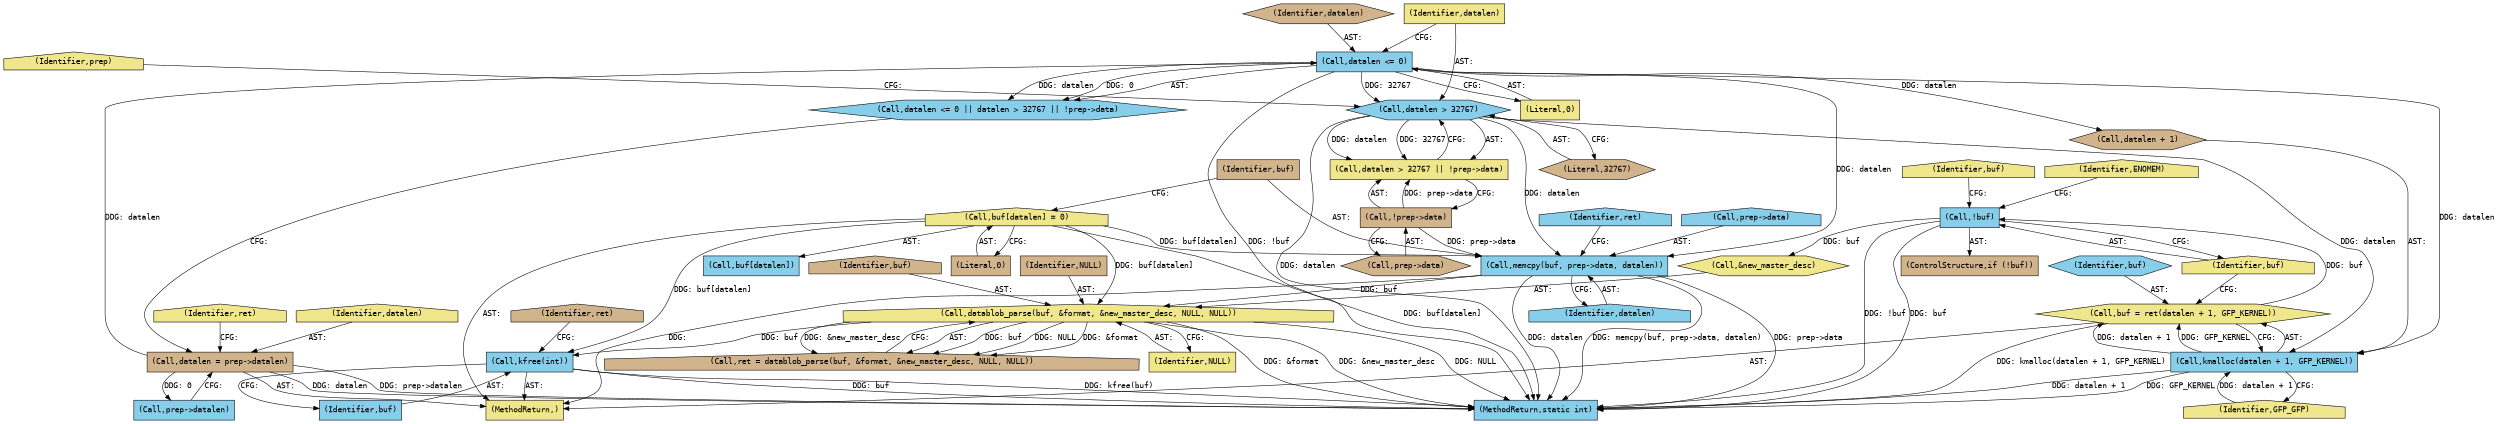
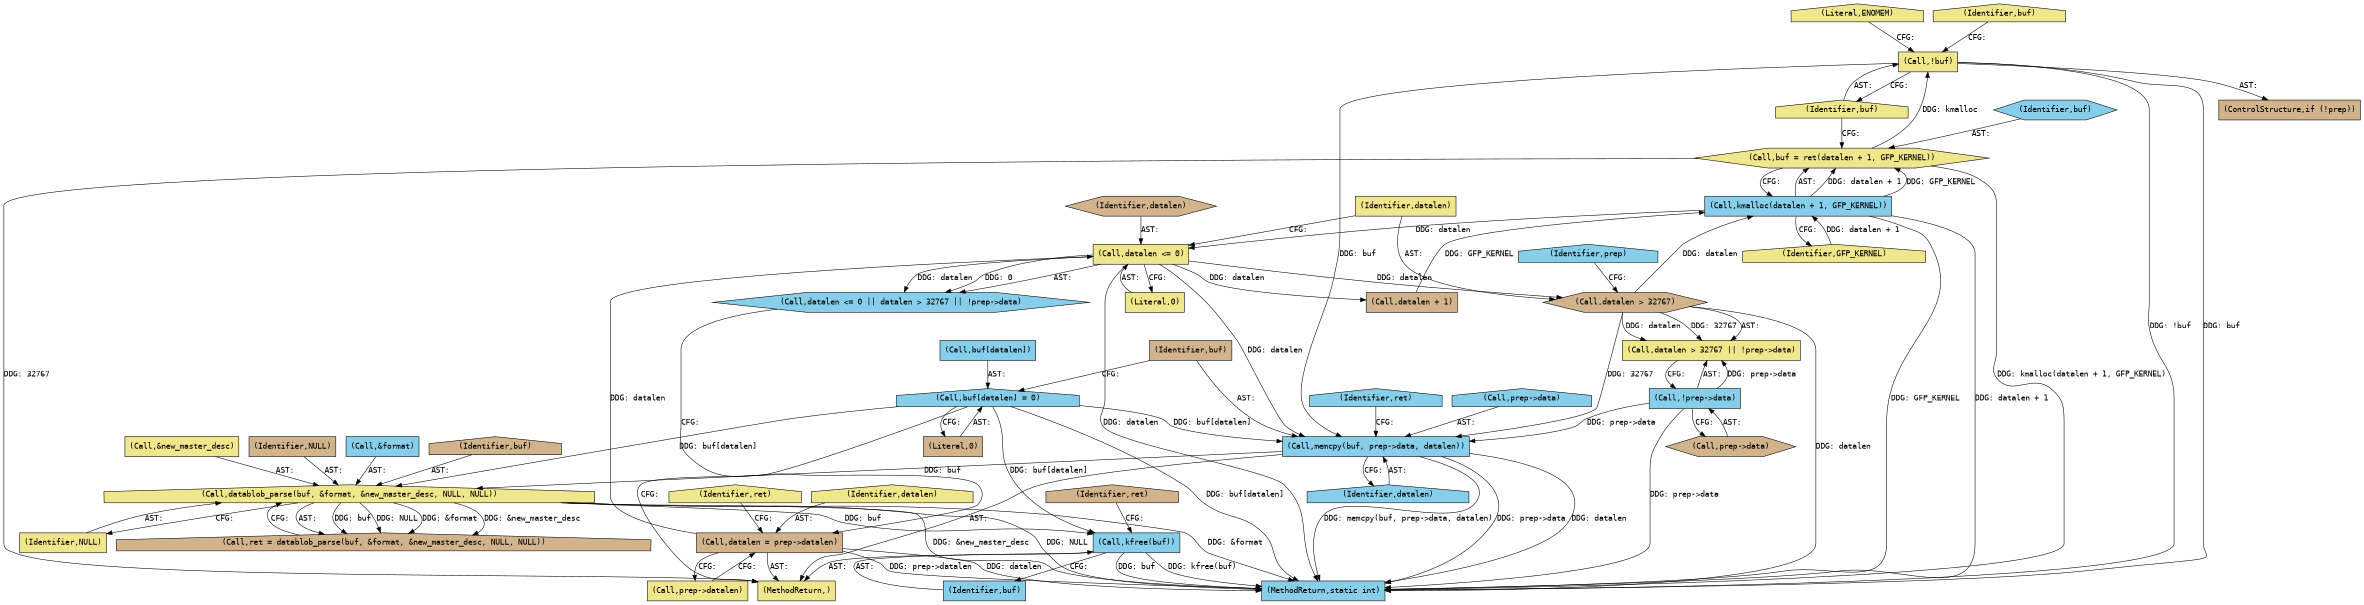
node "(Identifier,prep)": fillcolor khaki -> skyblue
node "(Call,datalen <= 0)": fillcolor skyblue -> khaki
edge "(Call,datalen <= 0)" -> "(Call,kmalloc(datalen + 1, GFP_KERNEL))": reversed
edge "(Call,datalen <= 0)" -> "(Call,datalen > 32767)": label "DDG: 32767" -> "DDG: datalen"
node "(Call,datalen > 32767)": fillcolor skyblue -> tan
node "(Call,datalen + 1)": shape hexagon -> box
edge "(Call,datalen > 32767 || !prep->data)" -> "(Call,datalen > 32767)": removed, label "CFG:"
node "(Literal,32767)": removed
node "(Identifier,ENOMEM)": label "(Identifier,ENOMEM)" -> "(Literal,ENOMEM)"
edge "(Call,datalen > 32767)" -> "(Call,memcpy(buf, prep->data, datalen))": label "DDG: datalen" -> "DDG: 32767"
node "(Call,buf[datalen] = 0)": fillcolor khaki -> skyblue
node "(Call,!prep->data)": fillcolor tan -> skyblue
node "(Call,!buf)": fillcolor skyblue -> khaki
edge "(Call,!buf)" -> "(Call,&new_master_desc)": now "(Call,!buf)" -> "(Call,memcpy(buf, prep->data, datalen))"
edge "(Call,buf[datalen] = 0)" -> "(Call,buf[datalen])": reversed
edge "(Call,datalen <= 0)" -> "(MethodReturn,static int)": label "DDG: !buf" -> "DDG: datalen"
edge "(Call,datalen + 1)" -> "(Call,kmalloc(datalen + 1, GFP_KERNEL))": label "AST: " -> "DDG: GFP_KERNEL"
node "(Call,&new_master_desc)": shape hexagon -> box
node "(ControlStructure,if (!buf))": label "(ControlStructure,if (!buf))" -> "(ControlStructure,if (!prep))"
edge "(Call,buf = ret(datalen + 1, GFP_KERNEL))" -> "(Call,!buf)": label "DDG: buf" -> "DDG: kmalloc"
edge "(Call,buf[datalen] = 0)" -> "(MethodReturn,)": label "AST: " -> "CFG: "
edge "(Call,memcpy(buf, prep->data, datalen))" -> "(MethodReturn,)": label "DDG: " -> "AST: "
node "(Call,kfree(int))": label "(Call,kfree(int))" -> "(Call,kfree(buf))"
edge "(Call,buf = ret(datalen + 1, GFP_KERNEL))" -> "(MethodReturn,)": label "AST: " -> "DDG: 32767"
edge "(Call,datalen = prep->datalen)" -> "(Call,prep->datalen)": label "DDG: 0" -> "CFG: "
node "(Call,prep->datalen)": fillcolor skyblue -> khaki
node "(Identifier,GFP_GFP)": label "(Identifier,GFP_GFP)" -> "(Identifier,GFP_KERNEL)"
node "(Call,&format)": added
edge "(Call,!prep->data)" -> "(MethodReturn,static int)": added, label "DDG: prep->data"
